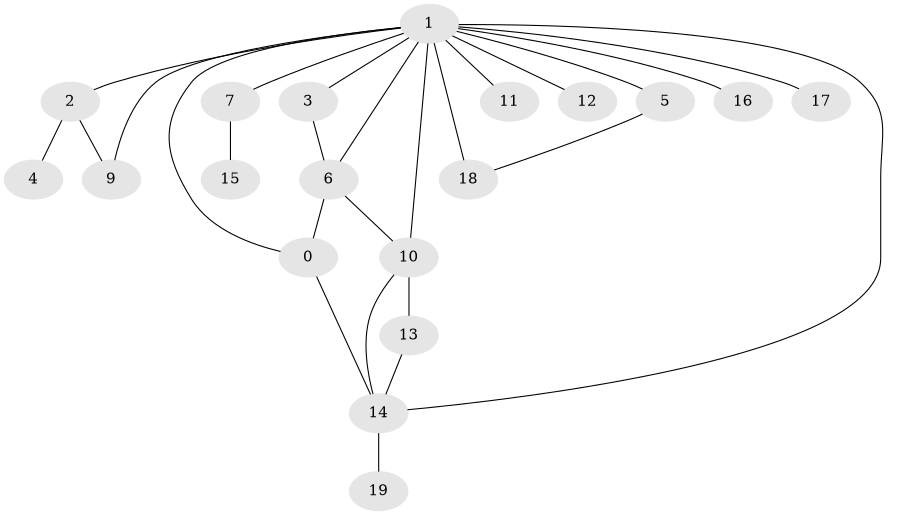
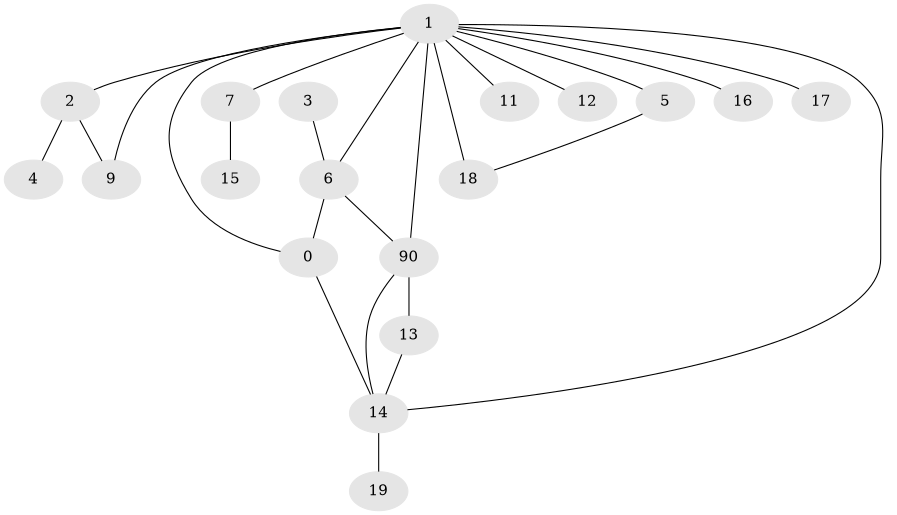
edge "1" -- "3": removed
node "10": label "10" -> "90"
